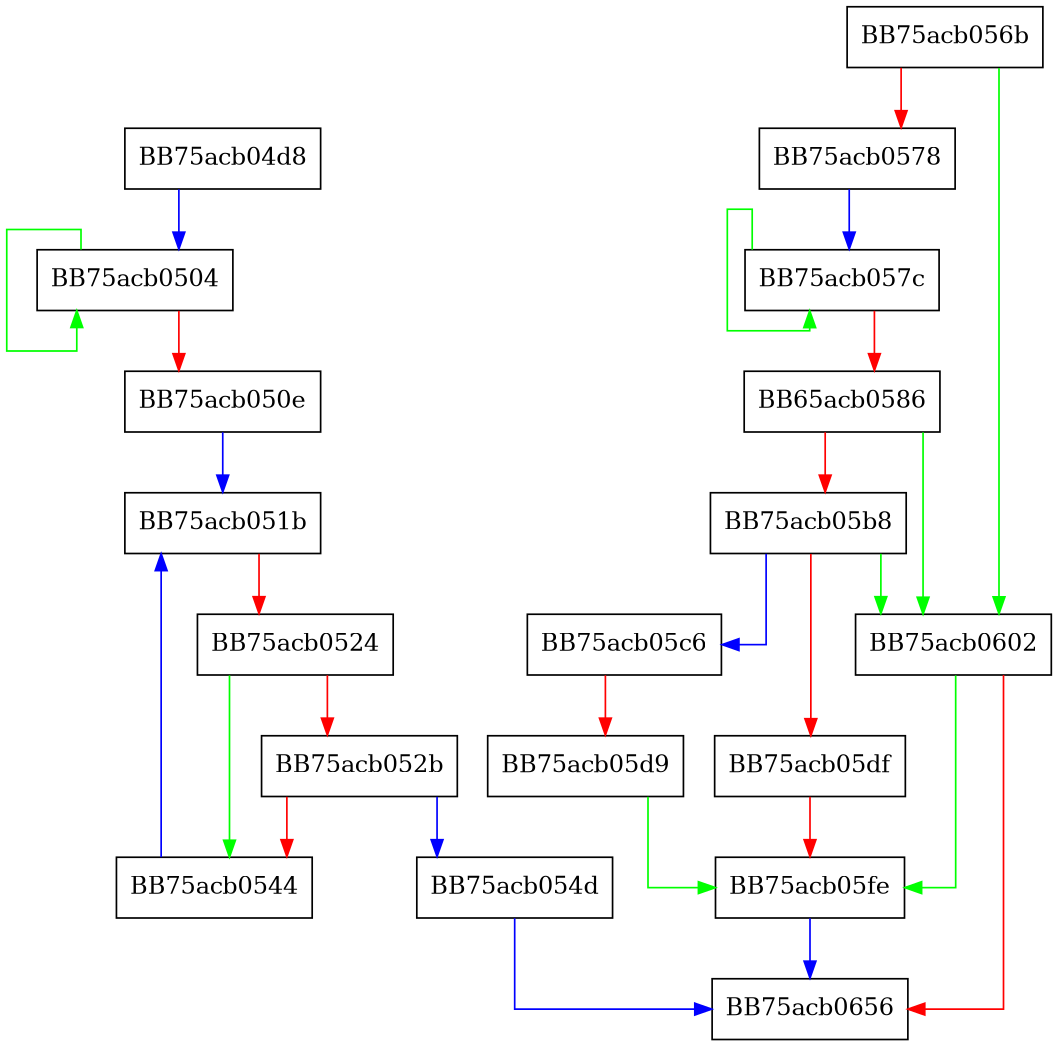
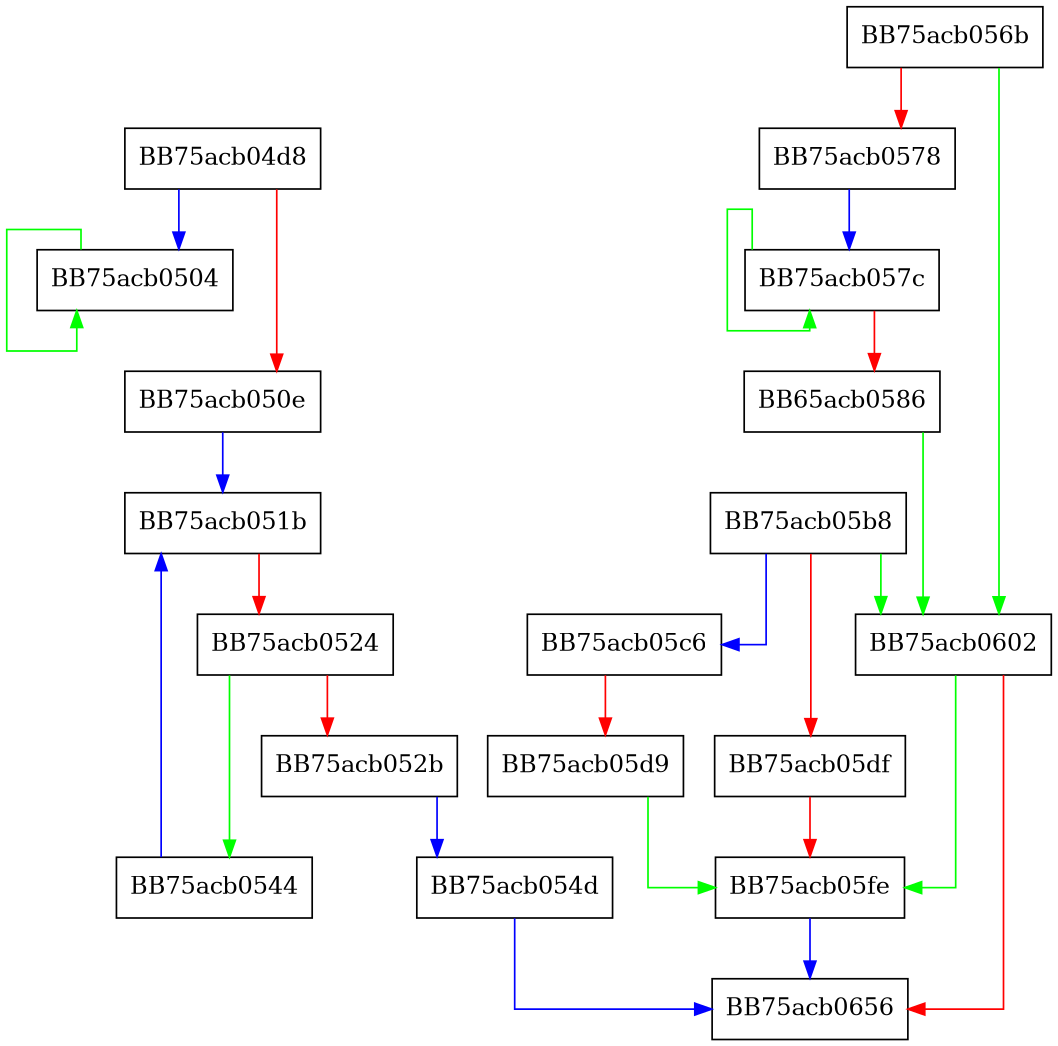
edge "BB75acb0504" -> "BB75acb050e": now "BB75acb04d8" -> "BB75acb050e"
edge "BB65acb0586" -> "BB75acb05b8": removed
edge "BB75acb052b" -> "BB75acb0544": removed
